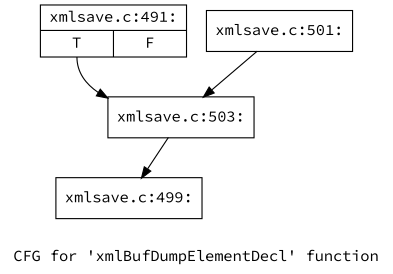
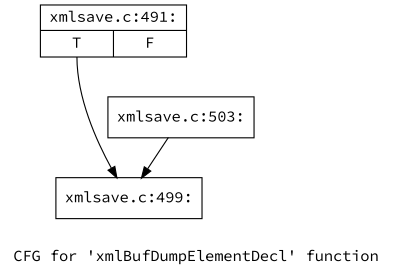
node "xmlsave.c:501:": removed
edge "xmlsave.c:491:" -> "xmlsave.c:503:": now "xmlsave.c:491:" -> "xmlsave.c:499:"
